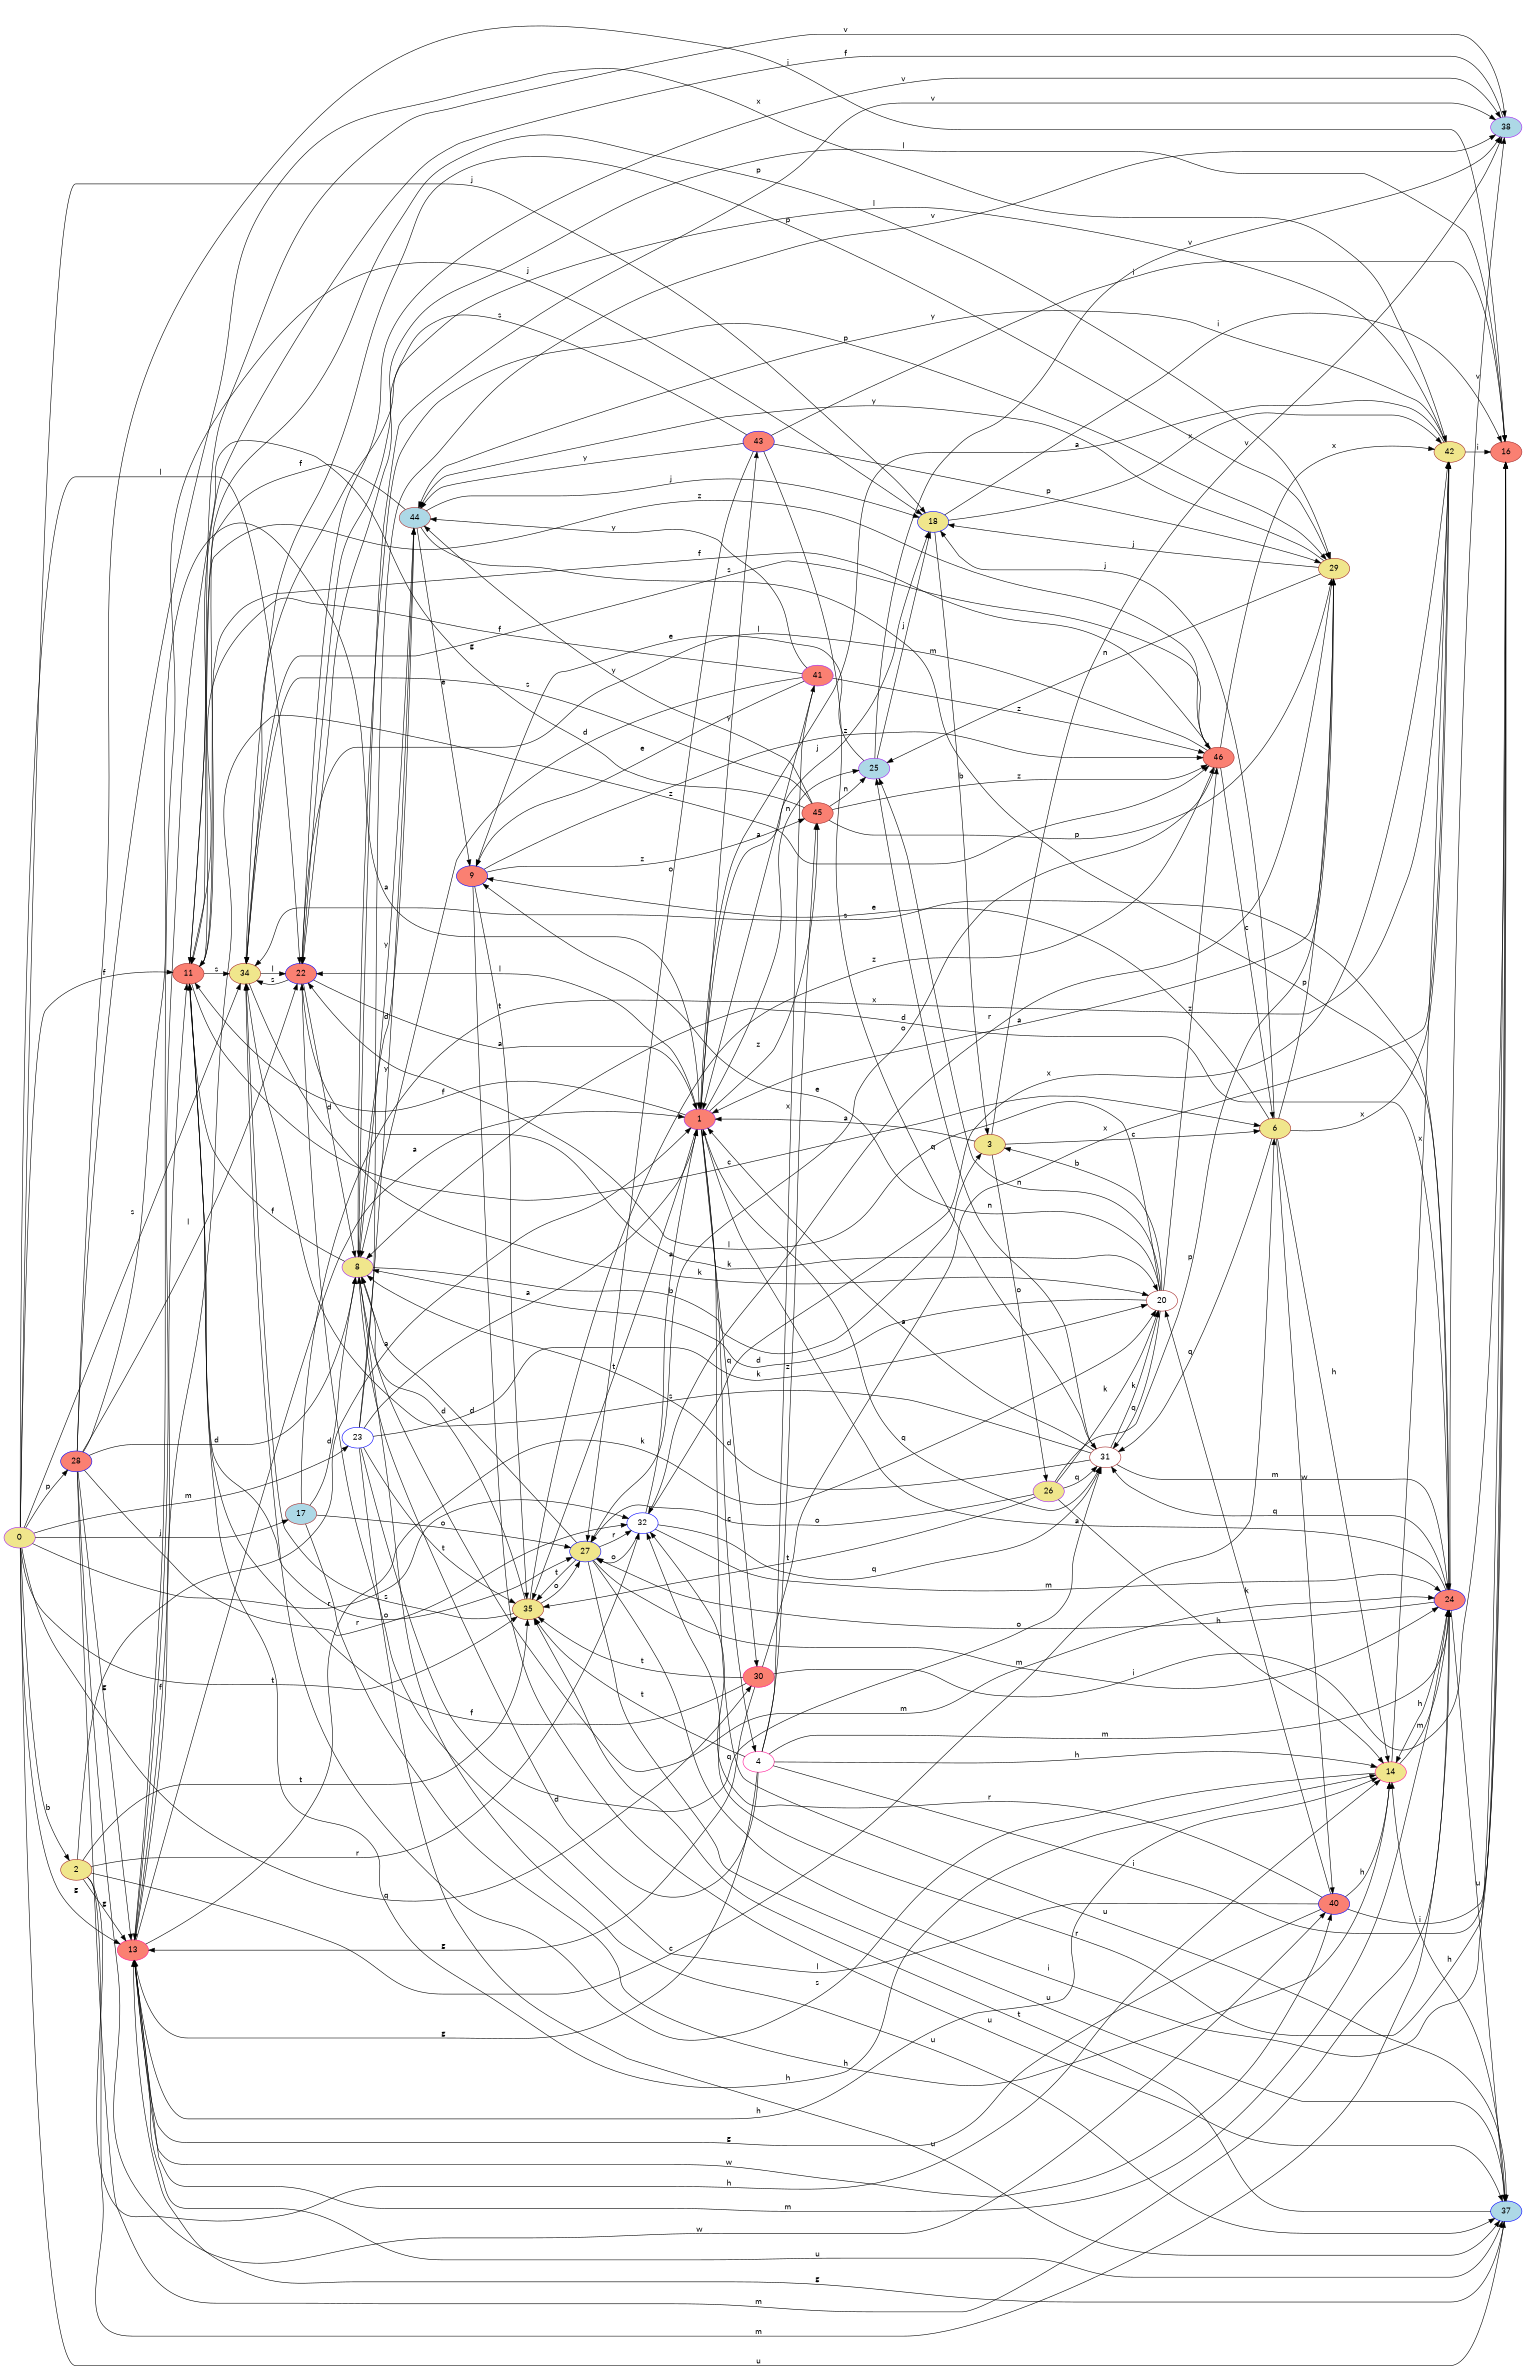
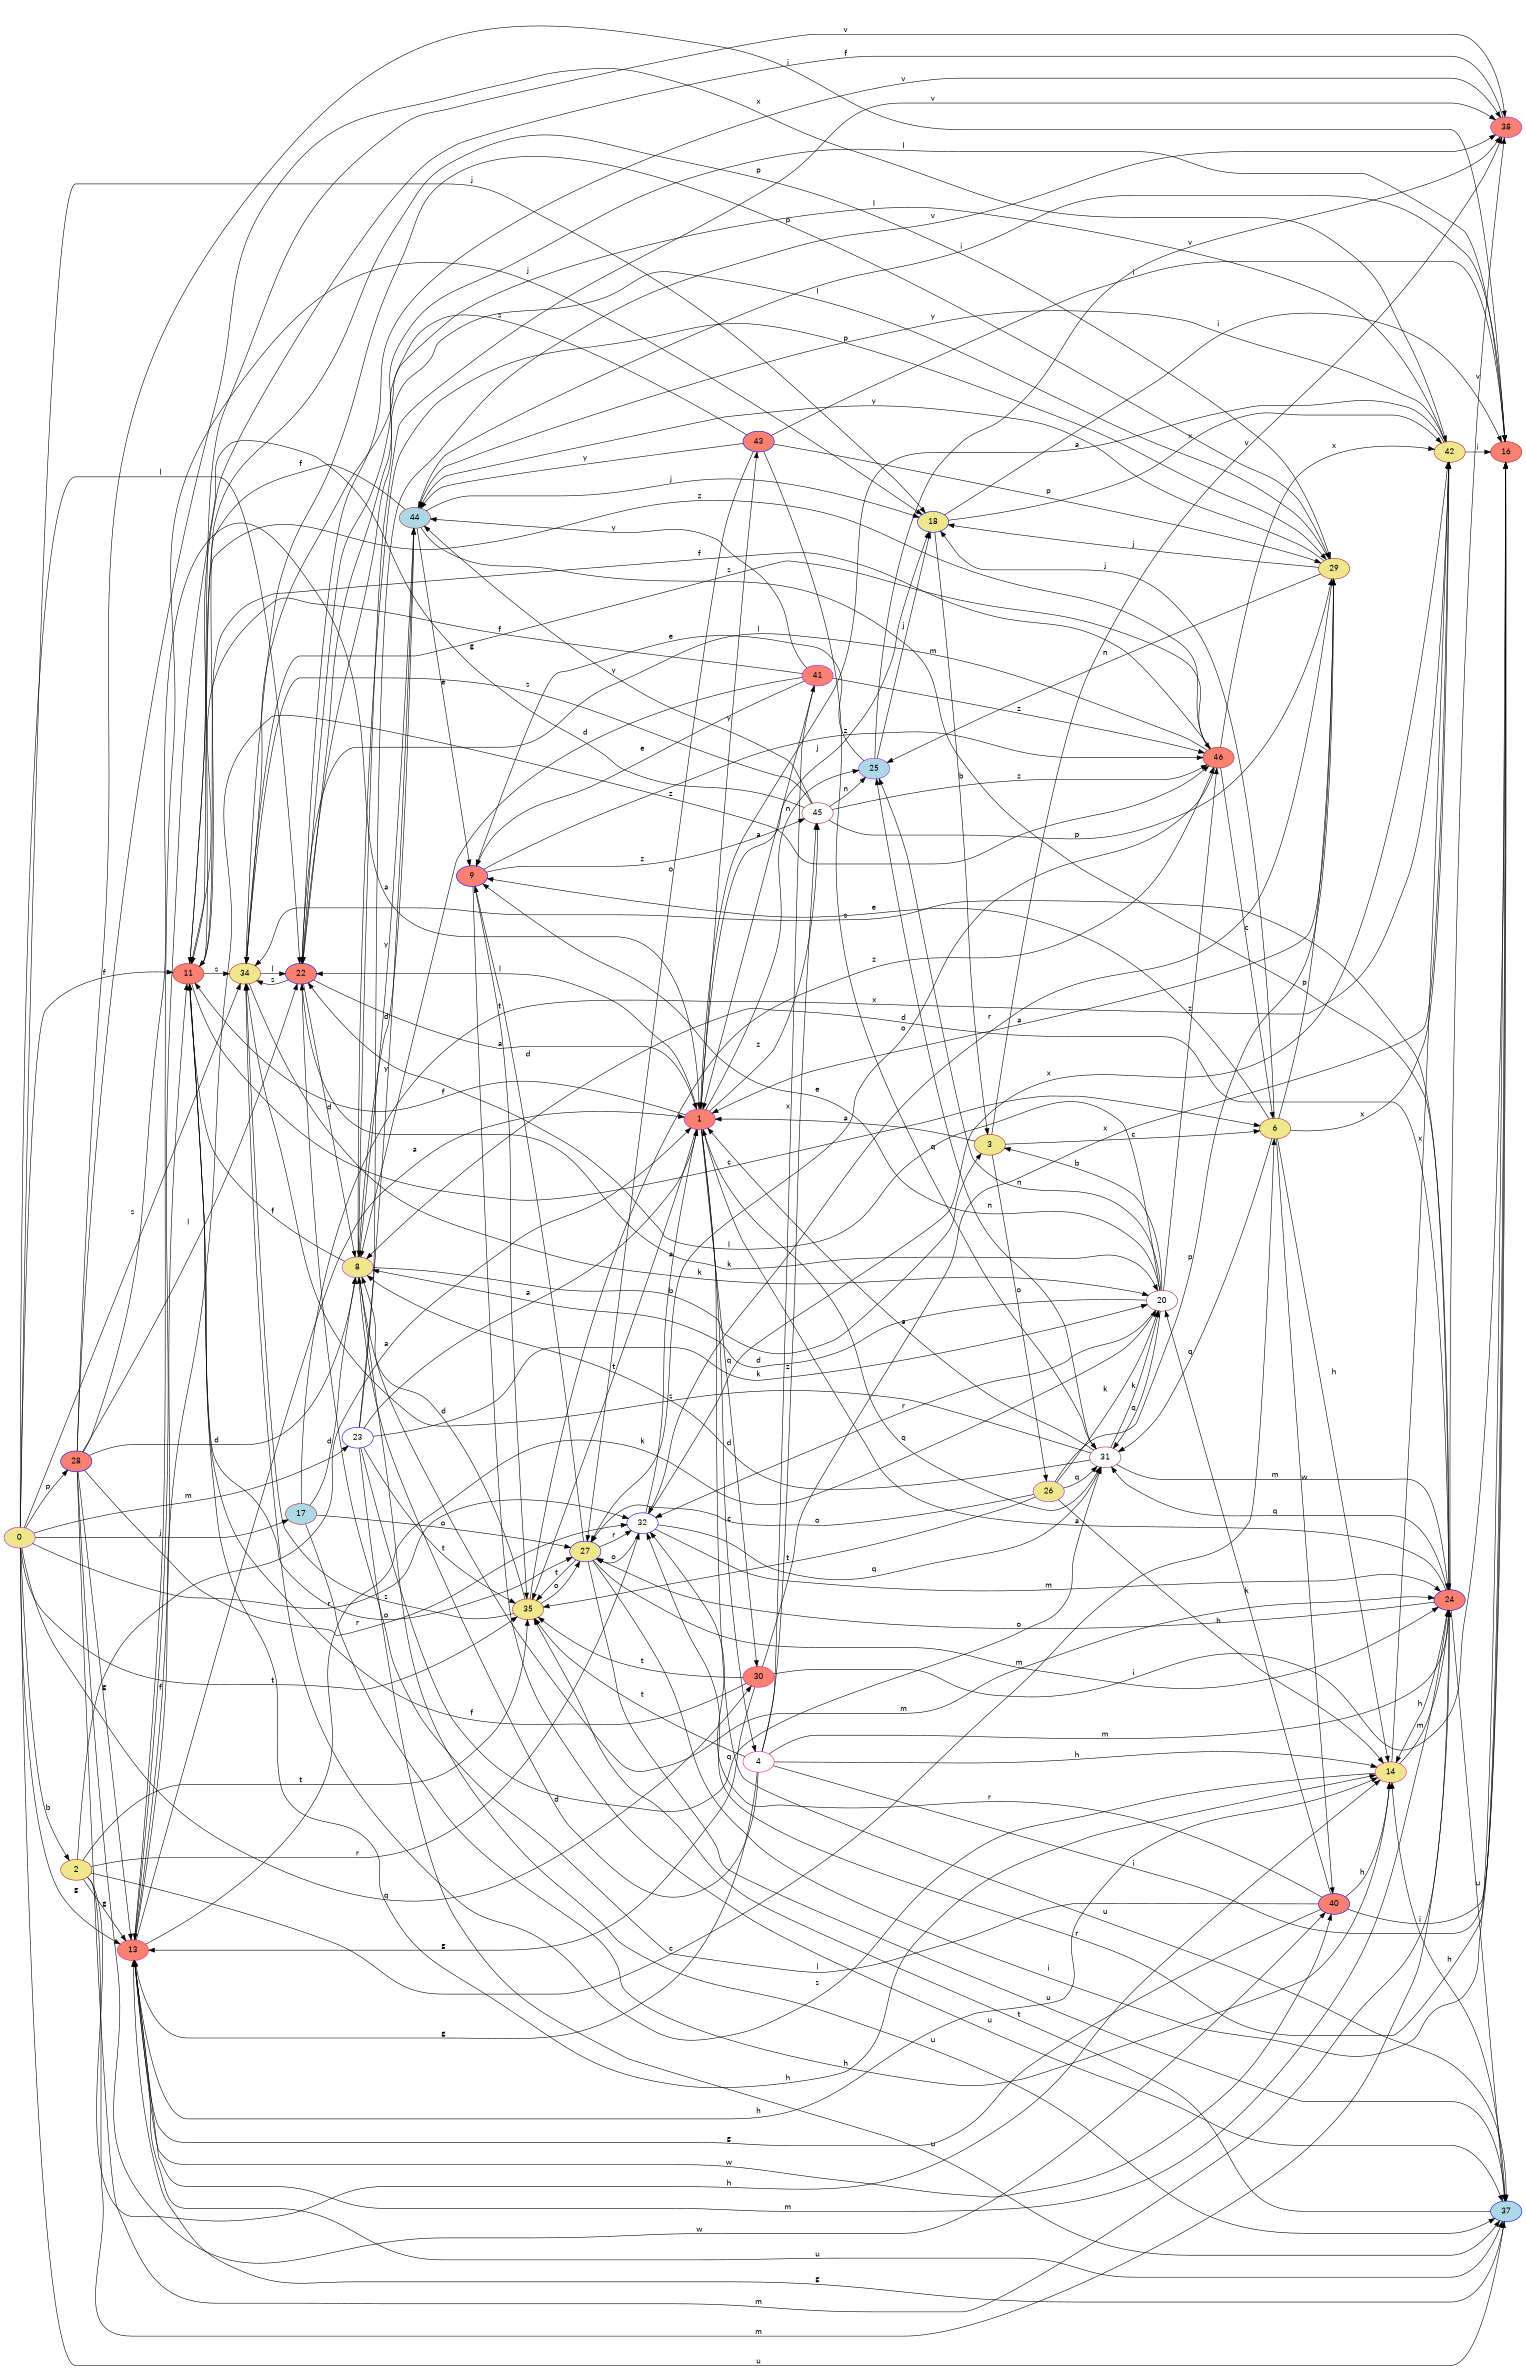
node "38": fillcolor lightblue -> salmon
edge "44" -> "16": added, label "i"
edge "29" -> "22": added, label "l"
node "45": fillcolor salmon -> white
edge "20" -> "32": added, label "r"
edge "27" -> "8": now "27" -> "9"
